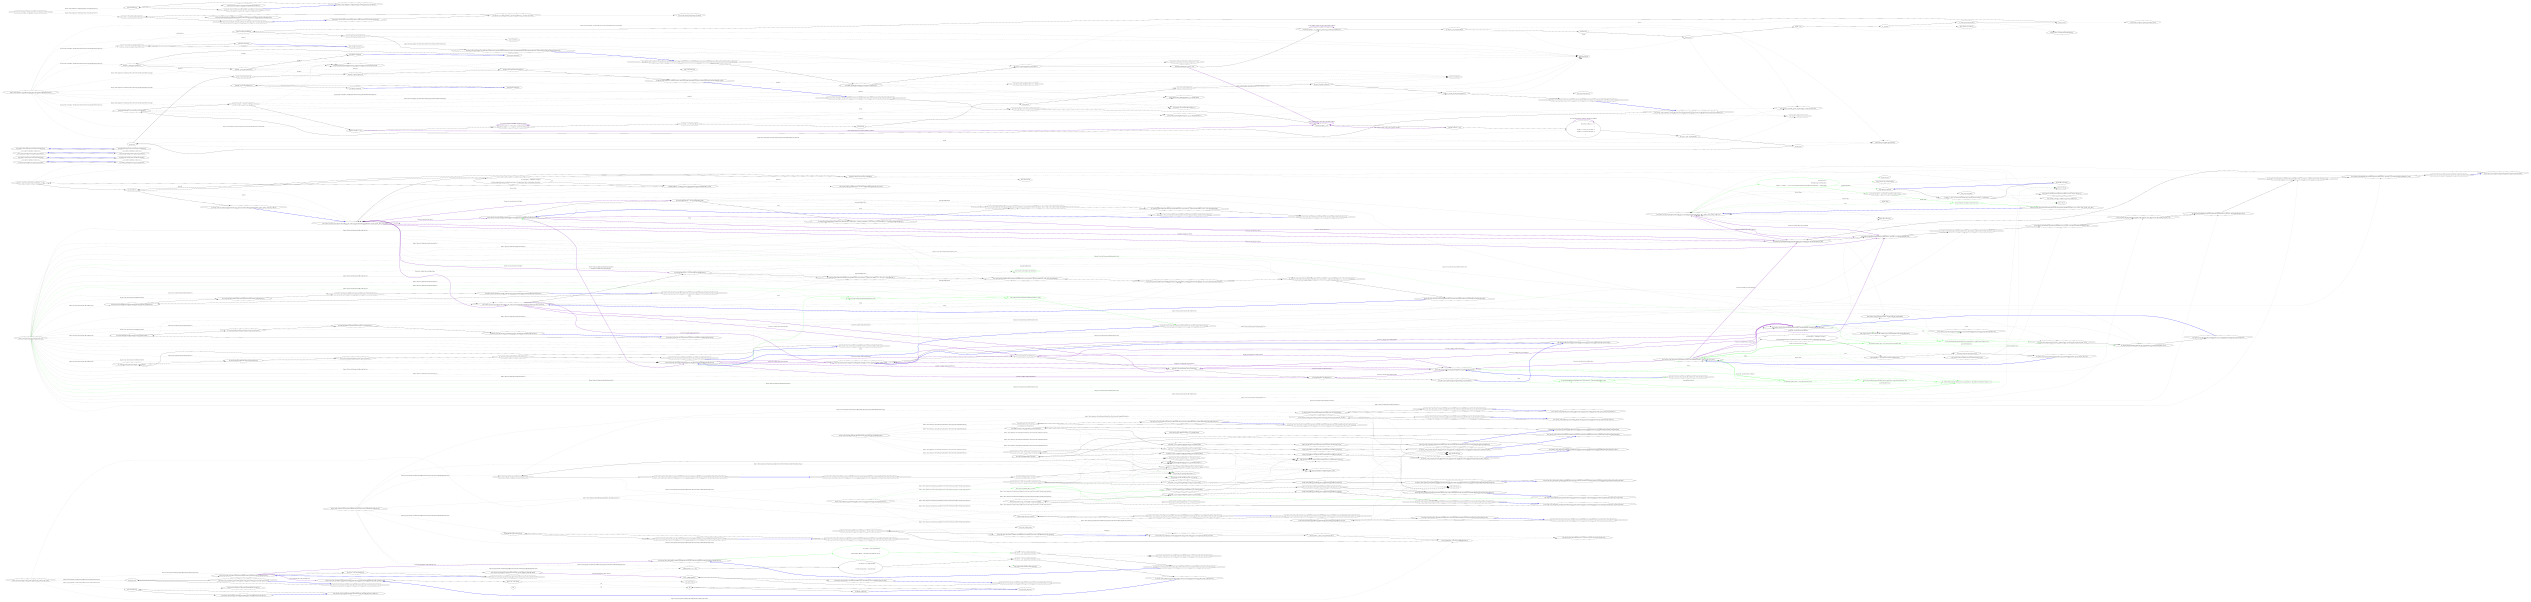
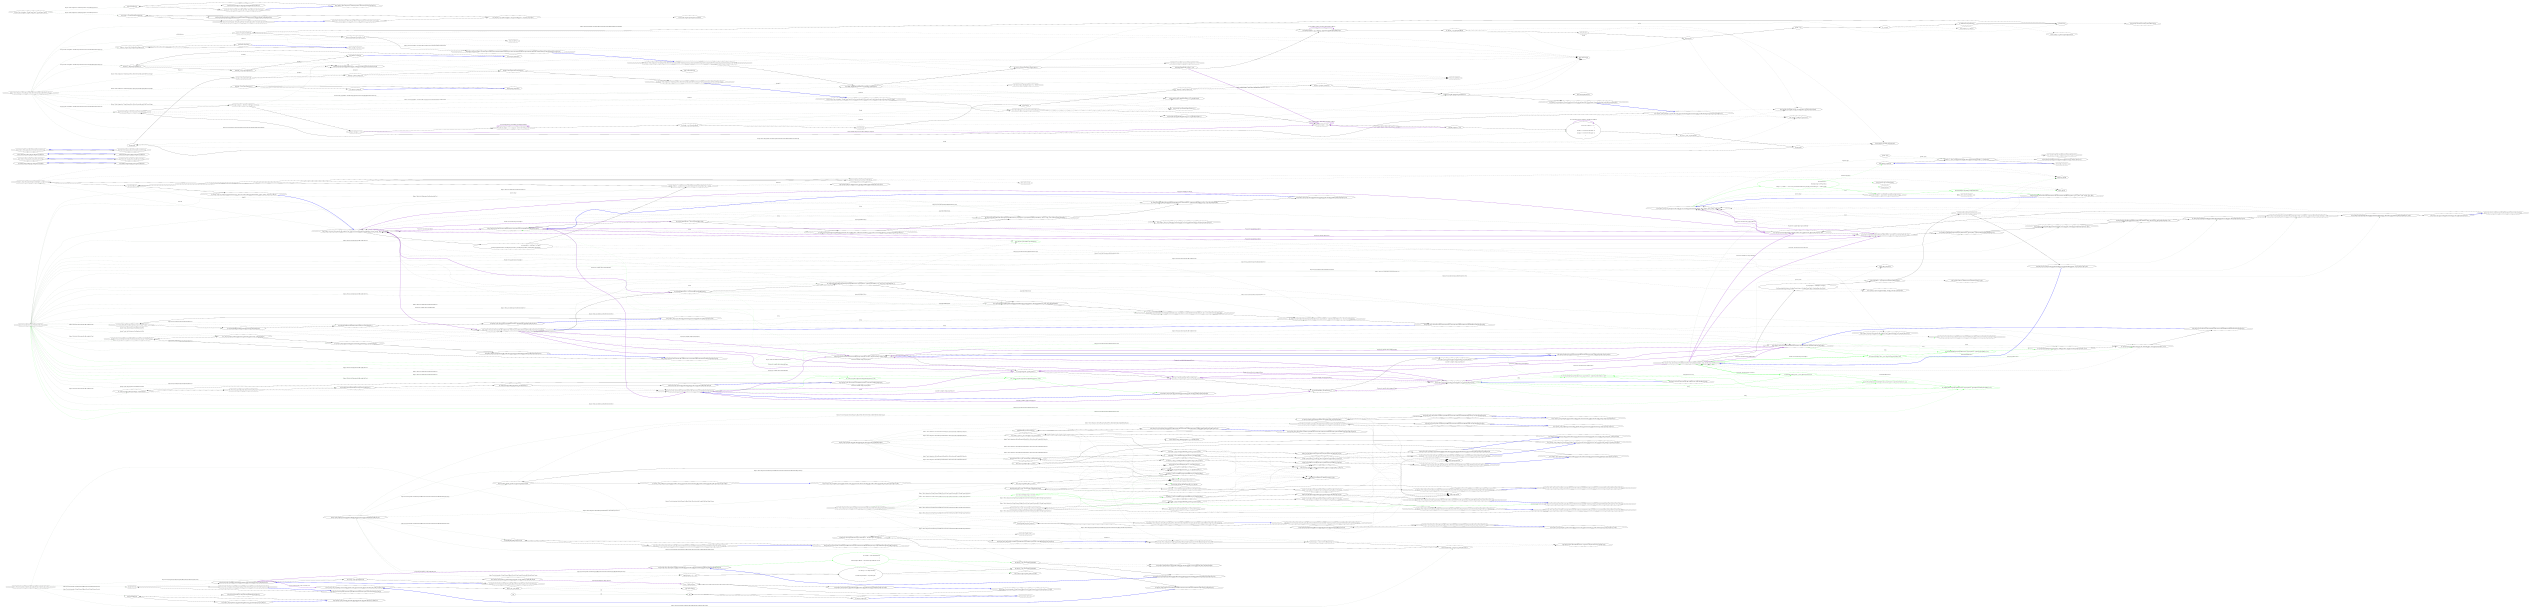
edge "Ninject.Tests.Unit.ExtensionsForMemberInfoTest" -> "firstInstance.TestHasAttribute(''ProtectedProperty'')": removed, label "Ninject.Tests.Unit.ExtensionsForMemberInfoTest"
